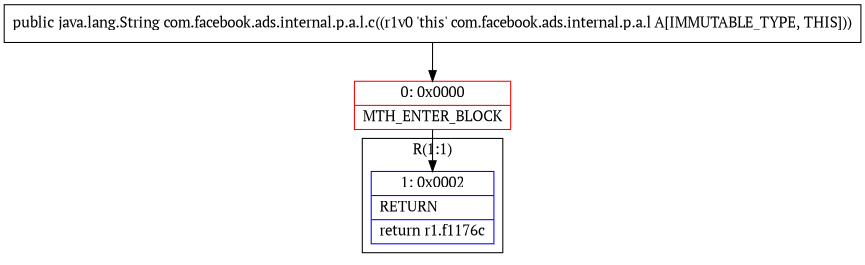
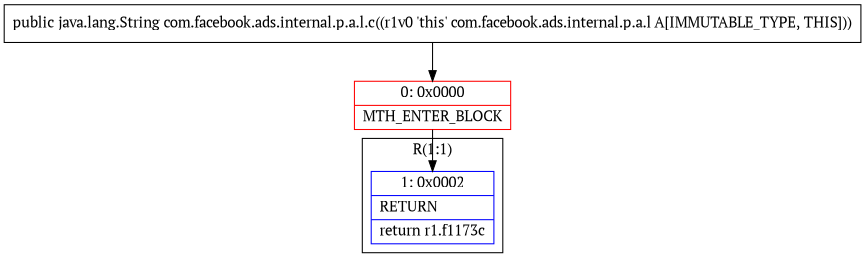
node "1: 0x0002": text "return r1.f1176c" -> "return r1.f1173c"
